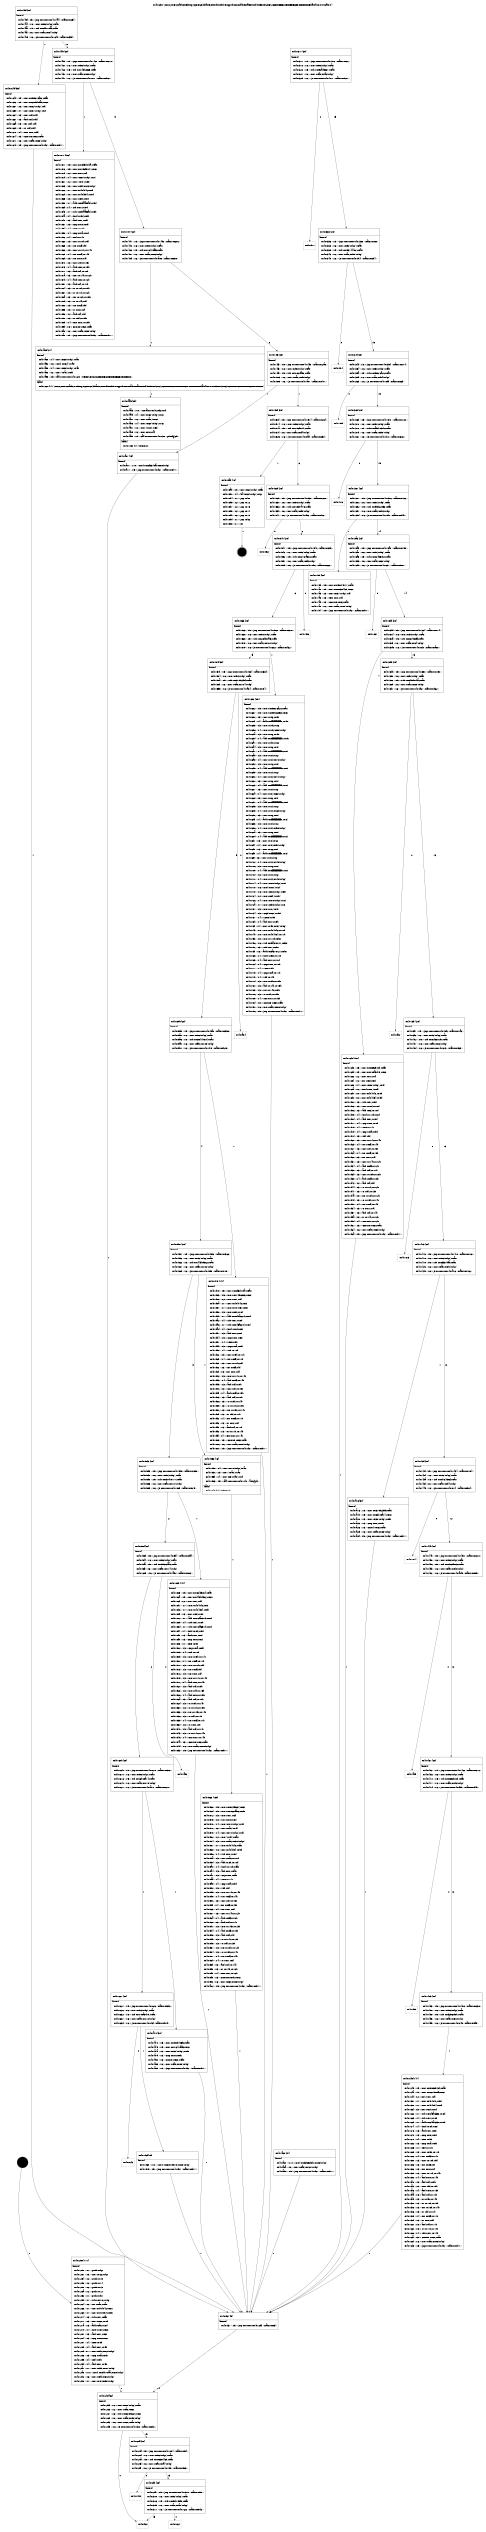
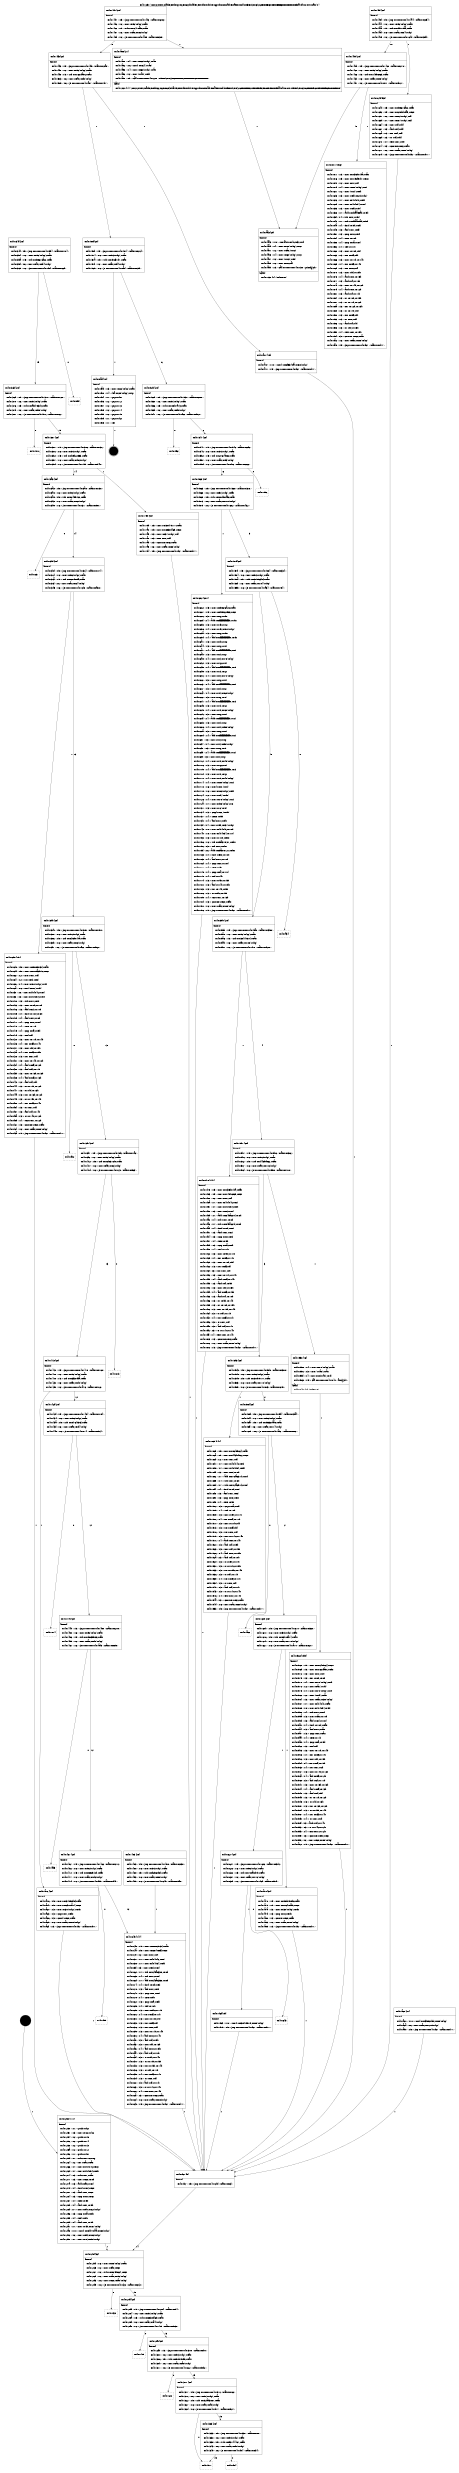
edge "0x4014bb [28]" -> "0x4014d7 [28]": now "0x4014bb [28]" -> "0x401aa3 [29]"
edge "0x401333 [28]" -> "0x40134f [28]": now "0x401333 [28]" -> "0x401b77"
edge "0x401467 [28]" -> "0x401483 [28]": now "0x401467 [28]" -> "0x401c45 [147]"
edge "0x4012fb [28]" -> "0x401f22": now "0x4012fb [28]" -> "0x401317 [28]"
